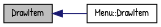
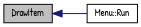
node "Menu::DrawItem": label "Menu::DrawItem" -> "Menu::Run"
